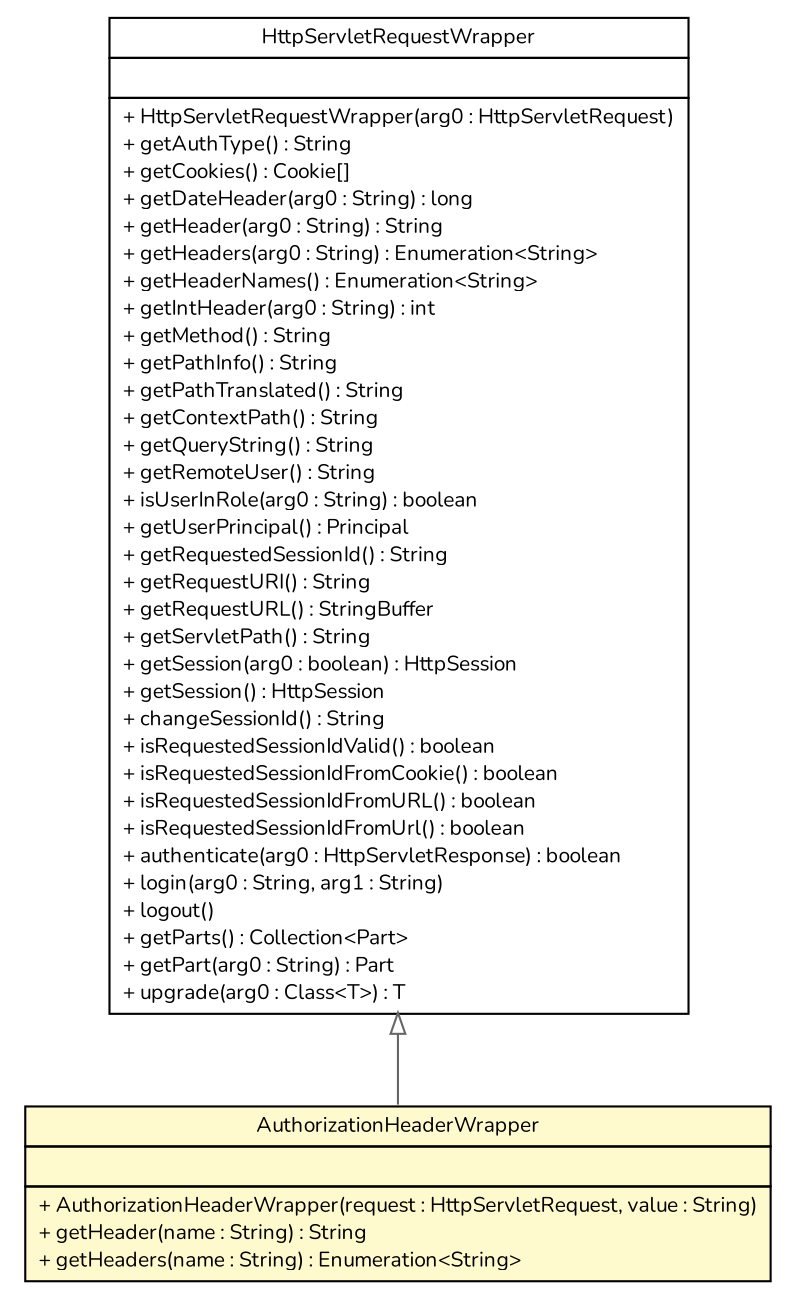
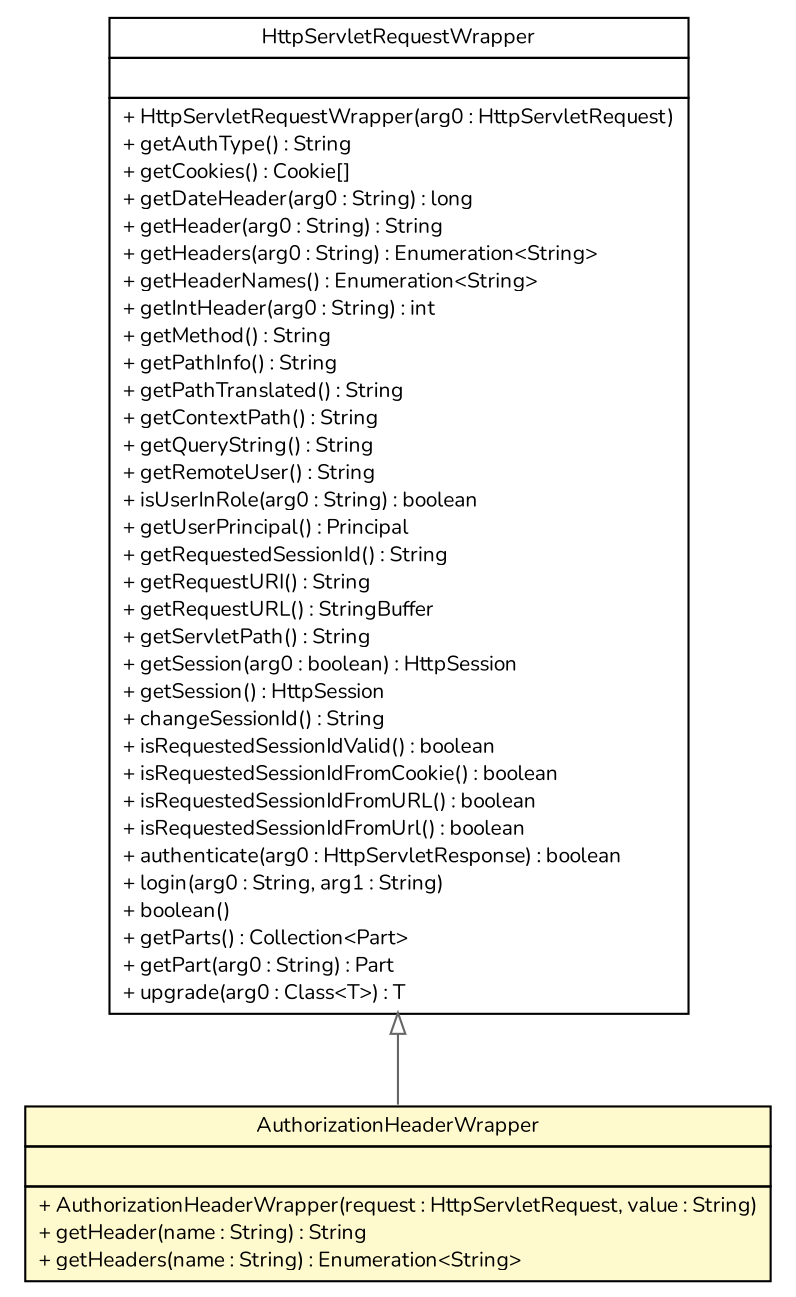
node "HttpServletRequestWrapper": text "+ logout()" -> "+ boolean()"
